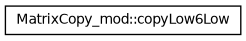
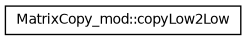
node "MatrixCopy_mod::copyLow6Low": label "MatrixCopy_mod::copyLow6Low" -> "MatrixCopy_mod::copyLow2Low"
